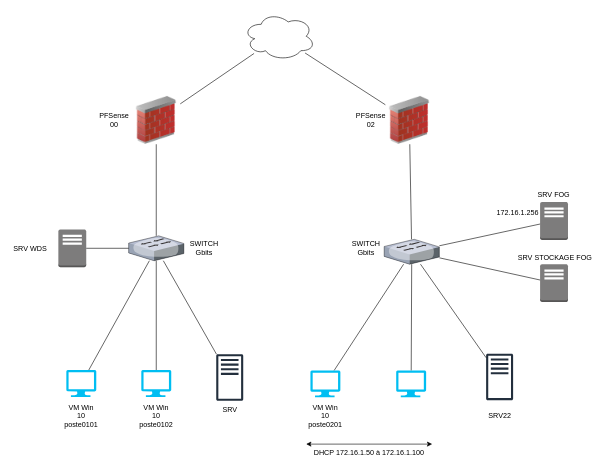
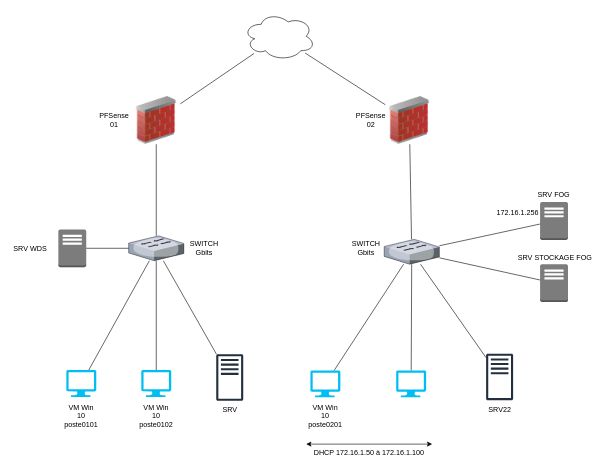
node "PFSense 00": label "PFSense 00" -> "PFSense 01"
node "SRV22": moved (500, 416) -> (500, 410)
